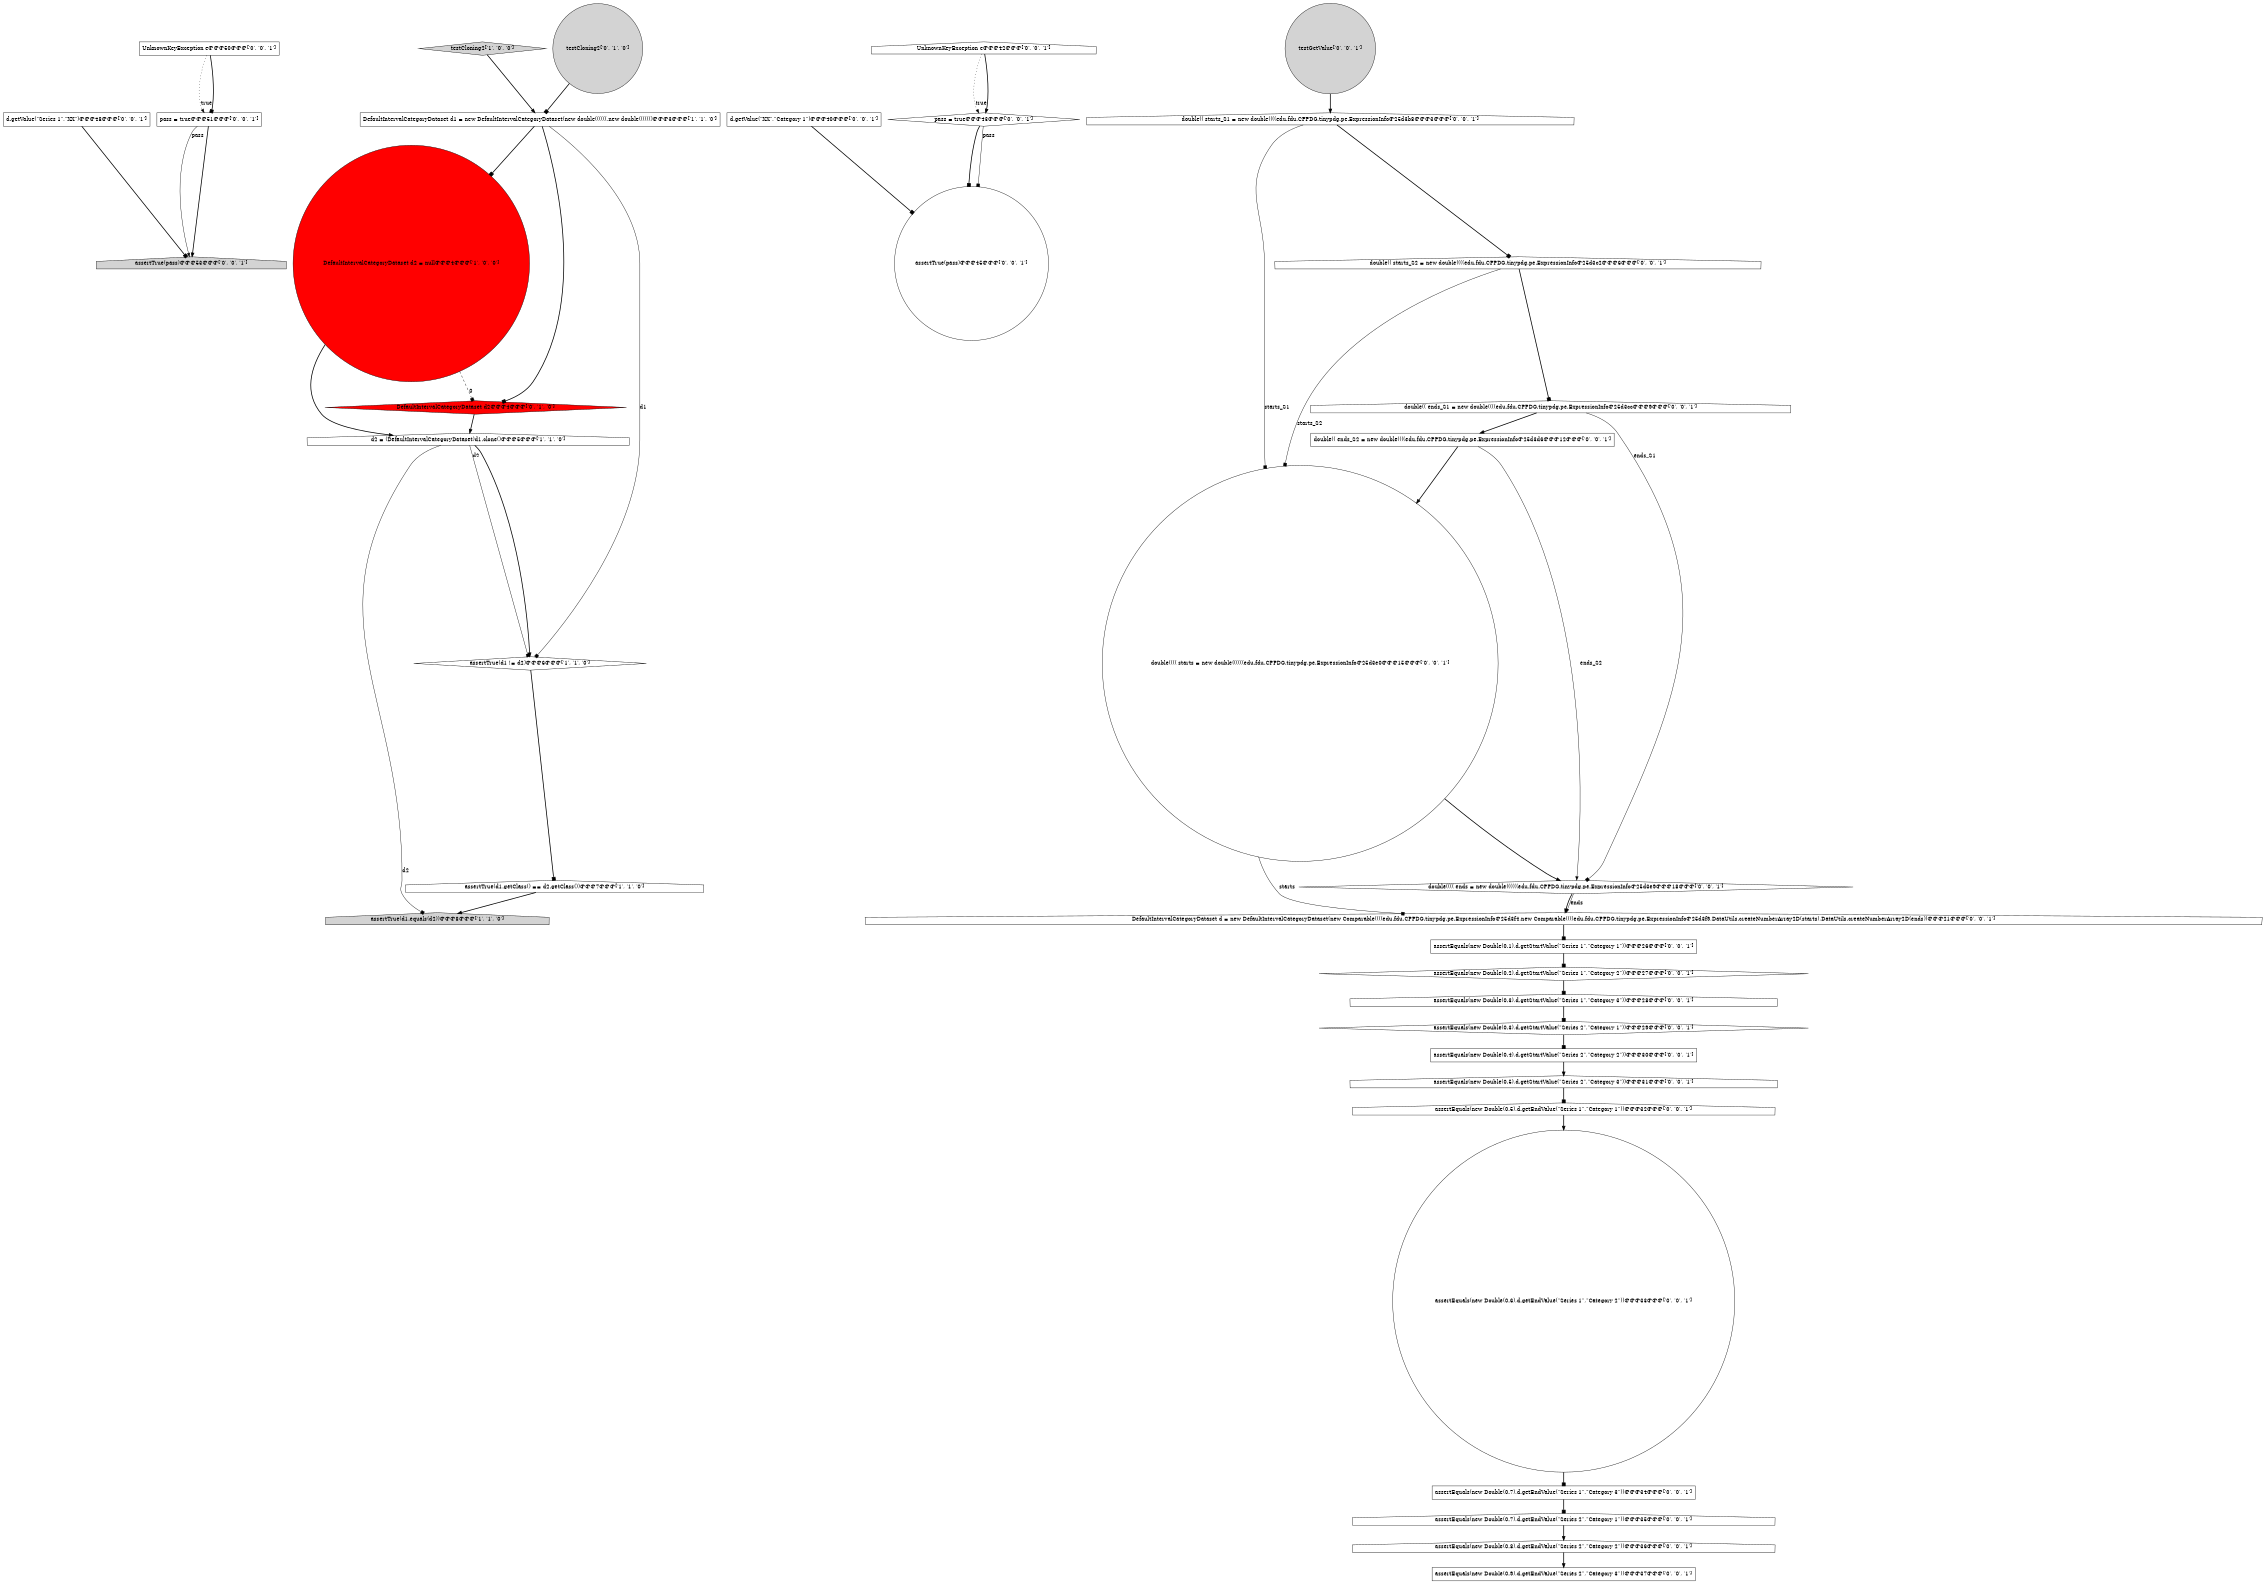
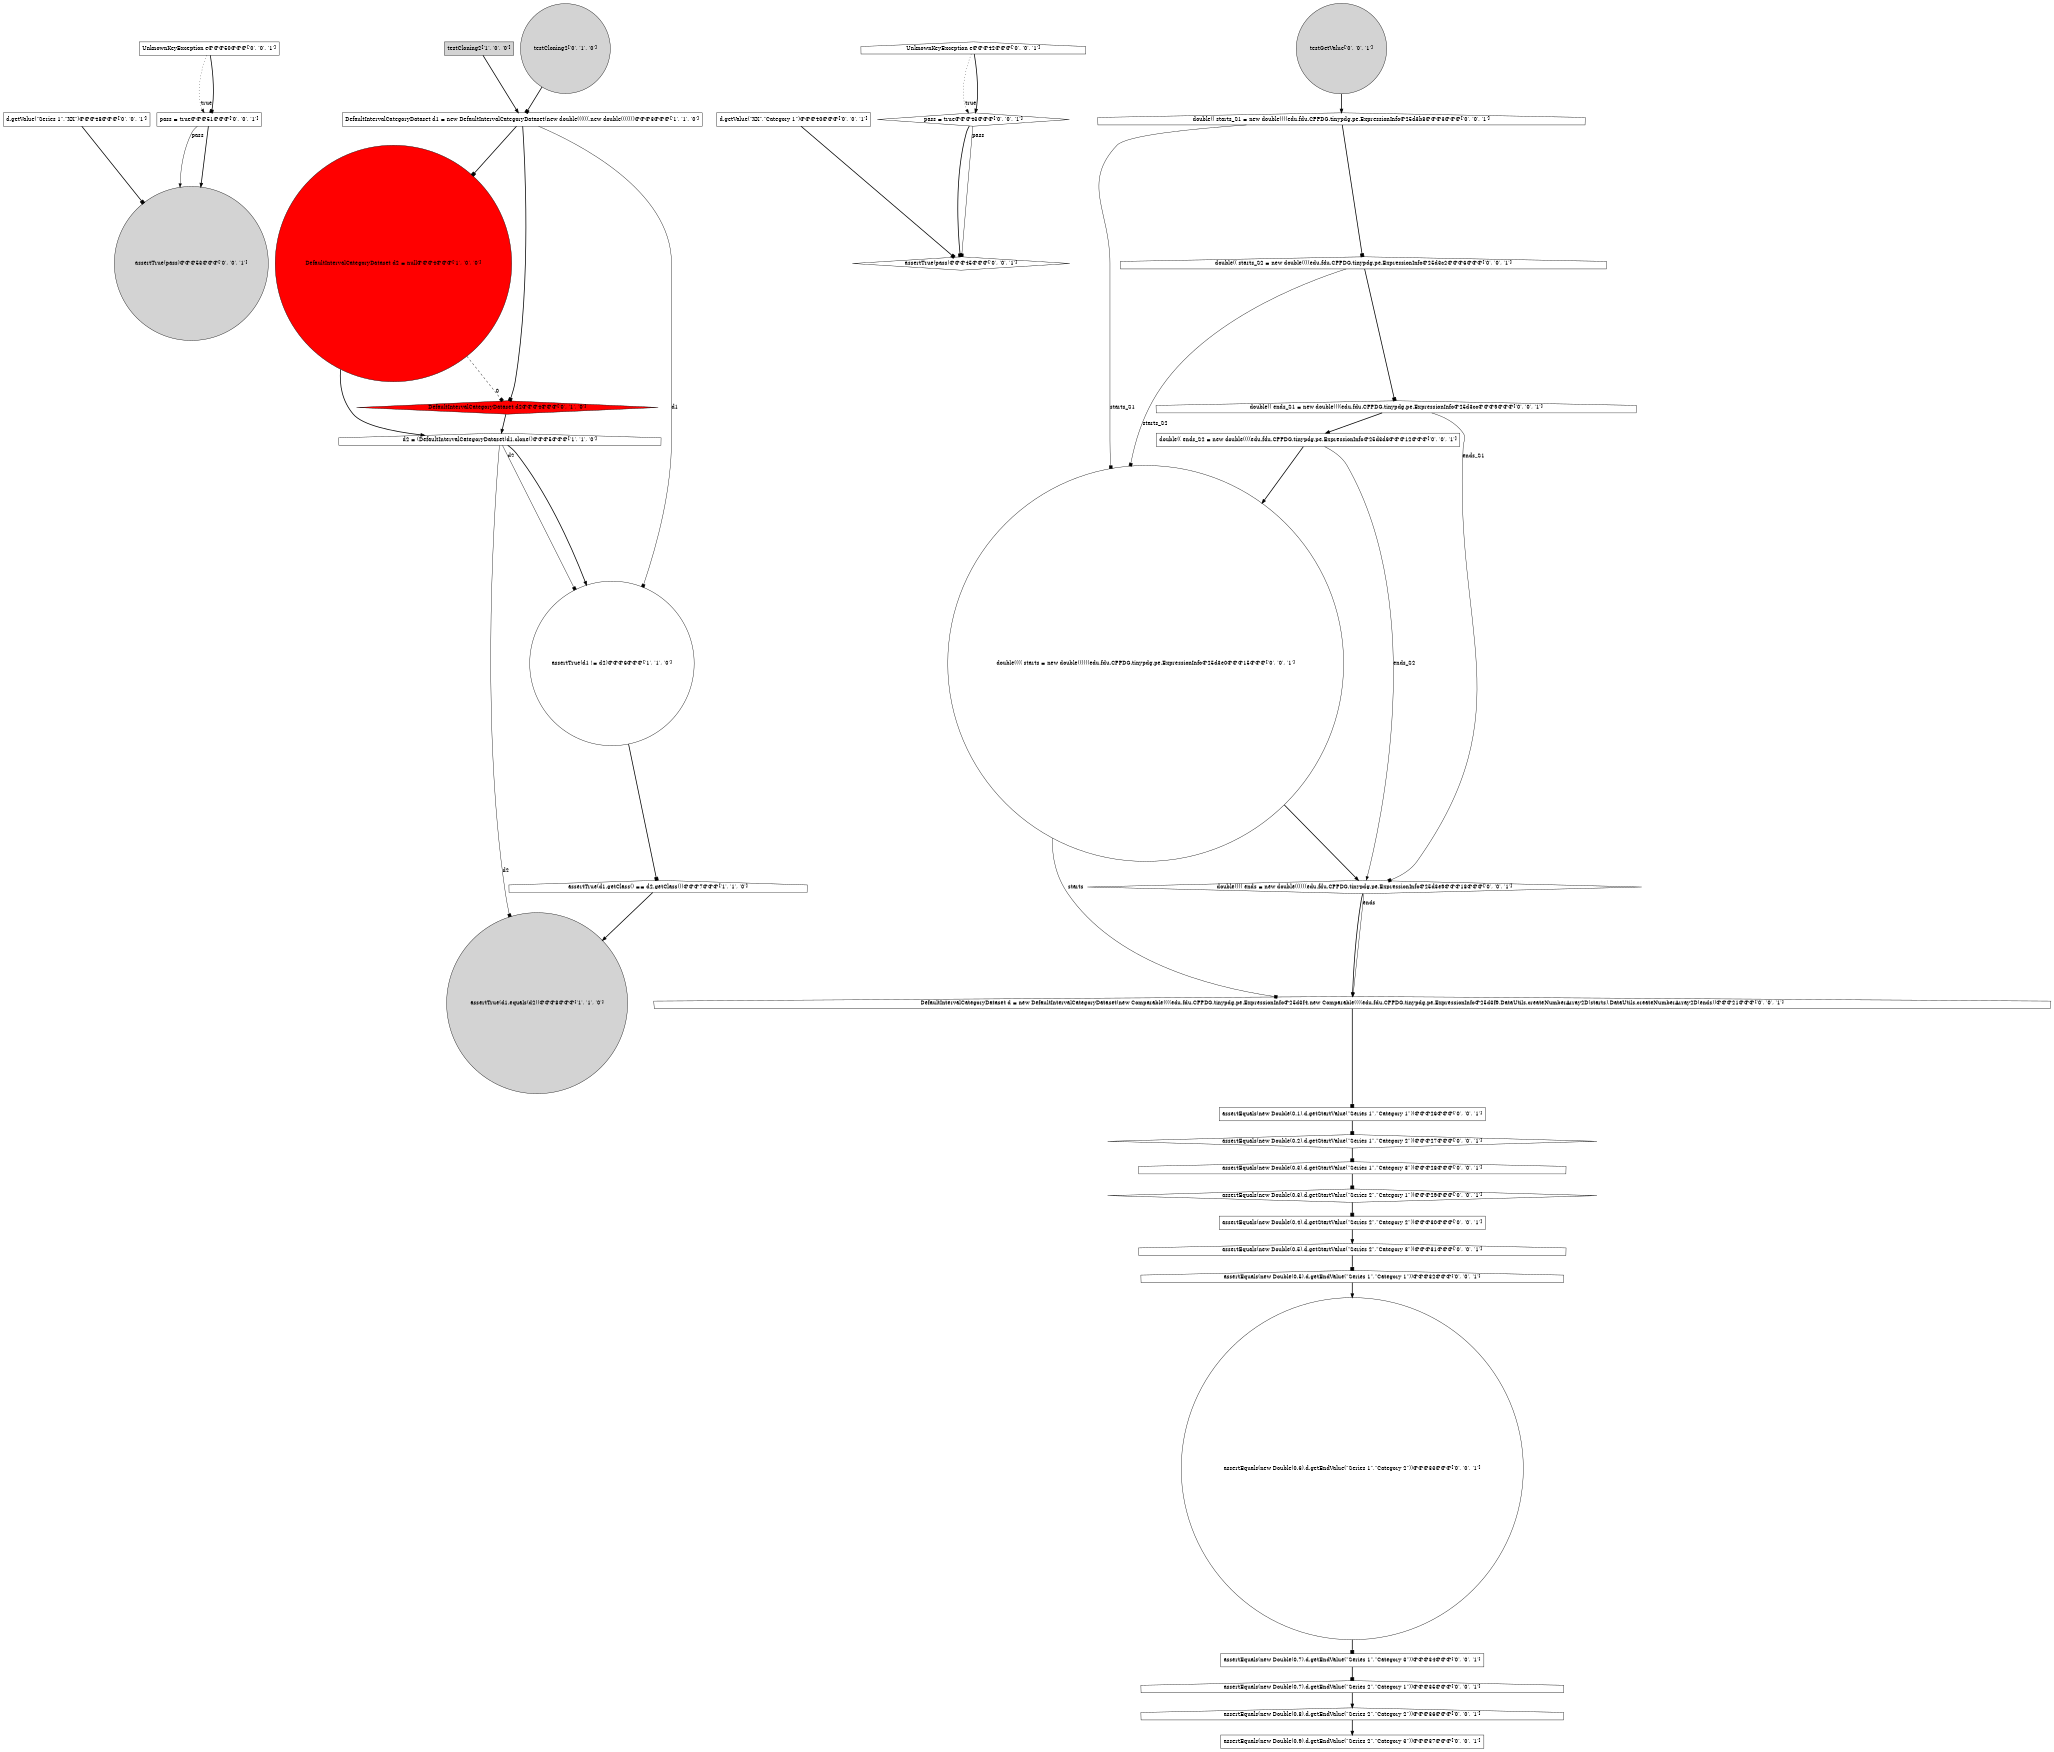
node "testCloning2['1', '0', '0']": shape diamond -> box
node "assertTrue(pass)@@@53@@@['0', '0', '1']": shape house -> circle
node "assertTrue(pass)@@@45@@@['0', '0', '1']": shape circle -> diamond
node "assertTrue(d1 != d2)@@@6@@@['1', '1', '0']": shape diamond -> circle
node "assertTrue(d1.equals(d2))@@@8@@@['1', '1', '0']": shape house -> circle
